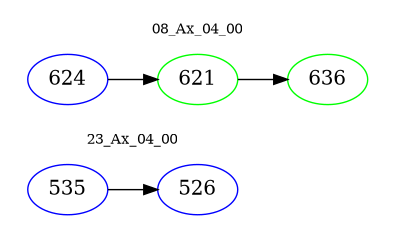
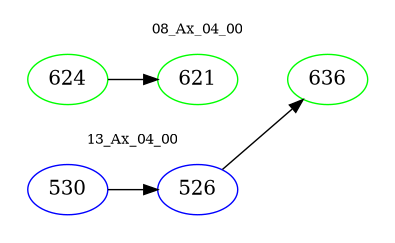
node "624": color blue -> green
edge "621" -> "636": now "526" -> "636"
cluster "23_Ax_04_00": label "23_Ax_04_00" -> "13_Ax_04_00"
node "535": label "535" -> "530"
